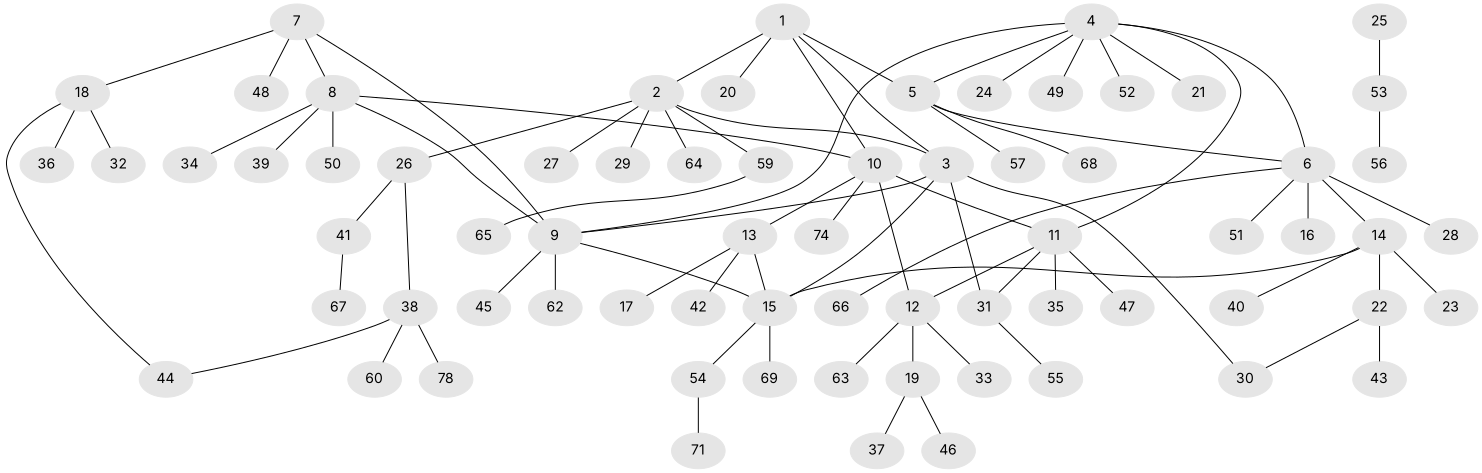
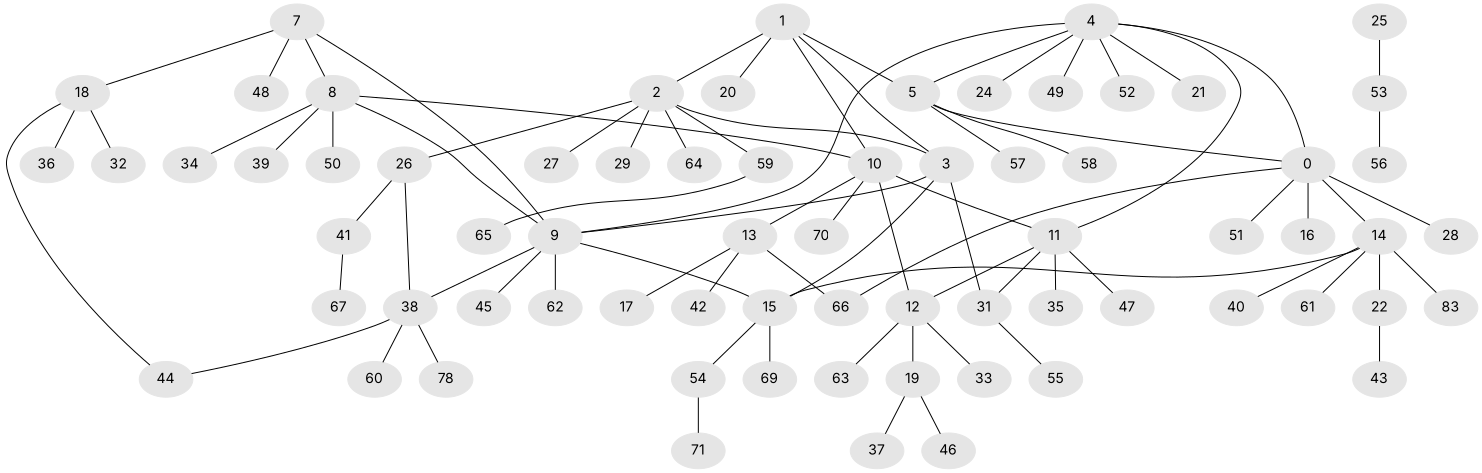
node "68": label "68" -> "58"
node "6": label "6" -> "0"
node "74": label "74" -> "70"
edge "9" -- "38": added
edge "13" -- "15": now "13" -- "66"
node "61": added
node "23": label "23" -> "83"
node "30": removed
